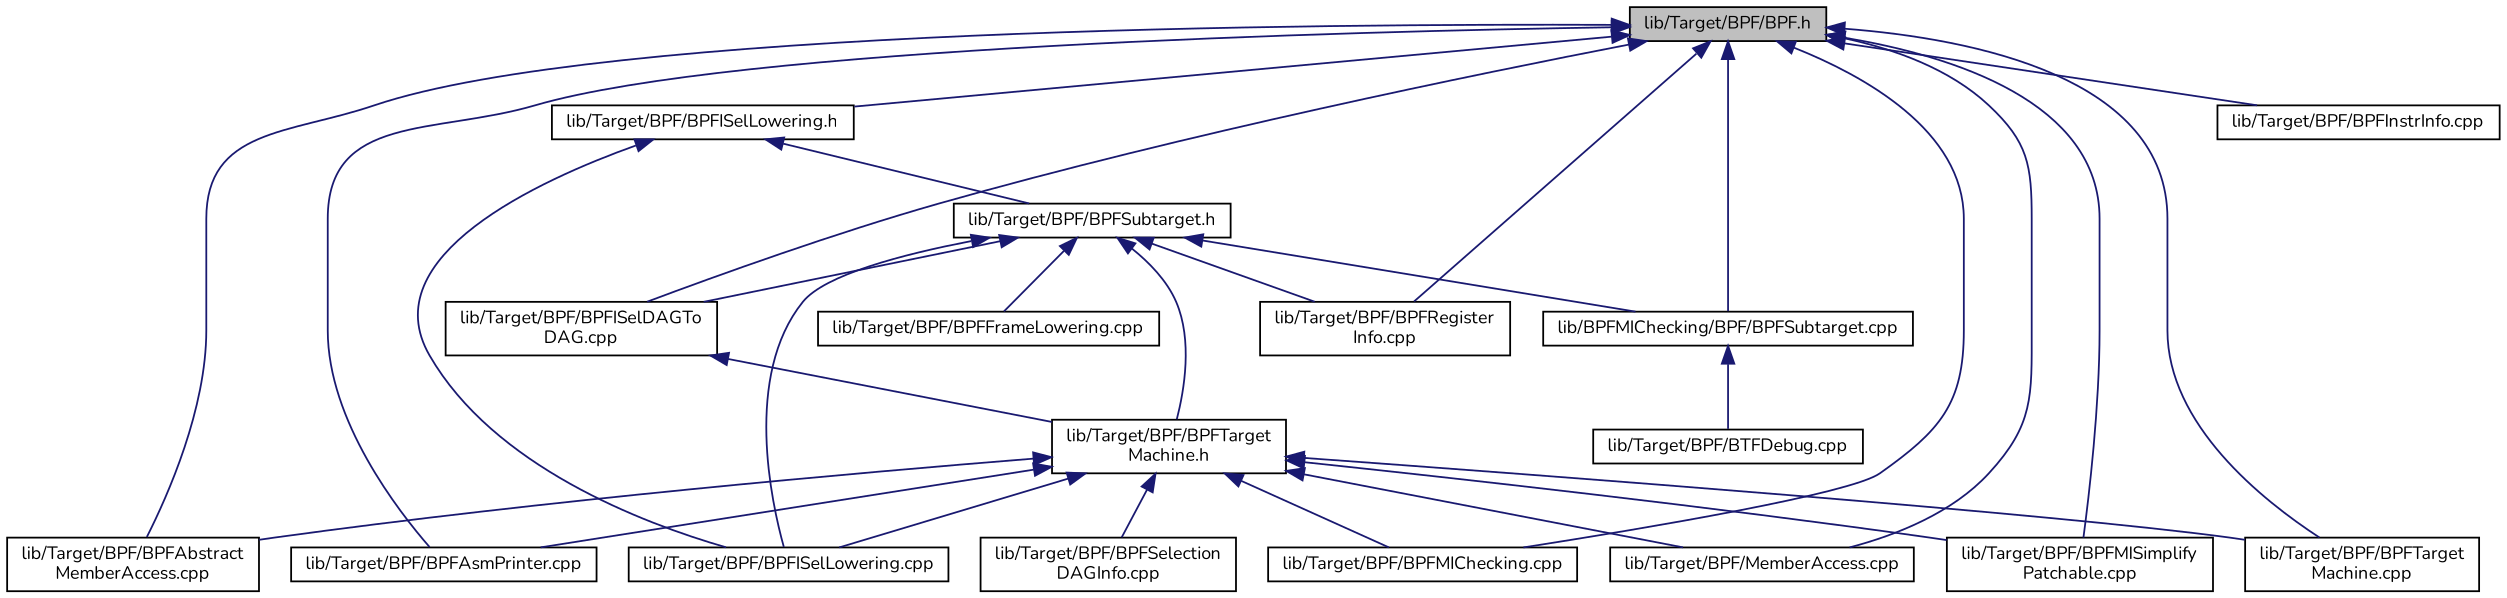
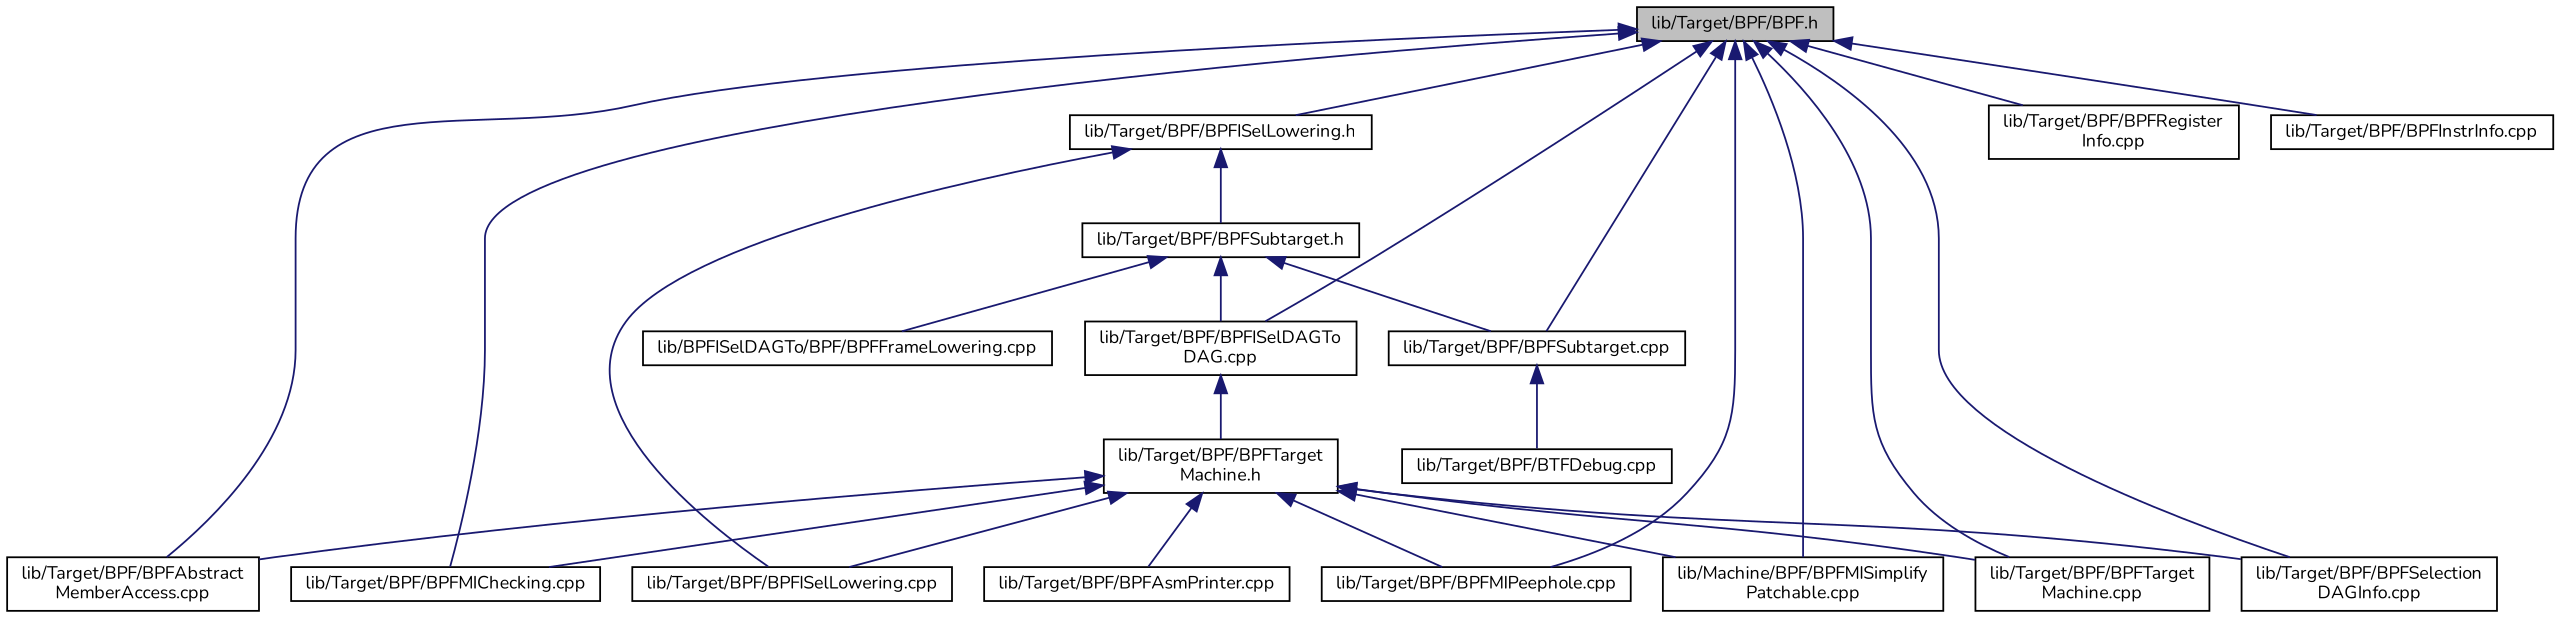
edge "lib/Target/BPF/BPFAsmPrinter.cpp" -> "lib/Target/BPF/BPF.h": now "lib/Target/BPF/BPFSelection DAGInfo.cpp" -> "lib/Target/BPF/BPF.h"
edge "lib/Target/BPF/BPFRegister Info.cpp" -> "lib/Target/BPF/BPFSubtarget.h": removed
edge "lib/Target/BPF/BPFTarget Machine.h" -> "lib/Target/BPF/BPFSubtarget.h": removed
node "lib/Target/BPF/BPFFrameLowering.cpp": label "lib/Target/BPF/BPFFrameLowering.cpp" -> "lib/BPFISelDAGTo/BPF/BPFFrameLowering.cpp"
node "lib/BPFMIChecking/BPF/BPFSubtarget.cpp": label "lib/BPFMIChecking/BPF/BPFSubtarget.cpp" -> "lib/Target/BPF/BPFSubtarget.cpp"
edge "lib/Target/BPF/BPFISelLowering.cpp" -> "lib/Target/BPF/BPFSubtarget.h": removed
node "lib/Target/BPF/MemberAccess.cpp": label "lib/Target/BPF/MemberAccess.cpp" -> "lib/Target/BPF/BPFMIPeephole.cpp"
node "lib/Target/BPF/BPFMISimplify Patchable.cpp": label "lib/Target/BPF/BPFMISimplify Patchable.cpp" -> "lib/Machine/BPF/BPFMISimplify Patchable.cpp"
